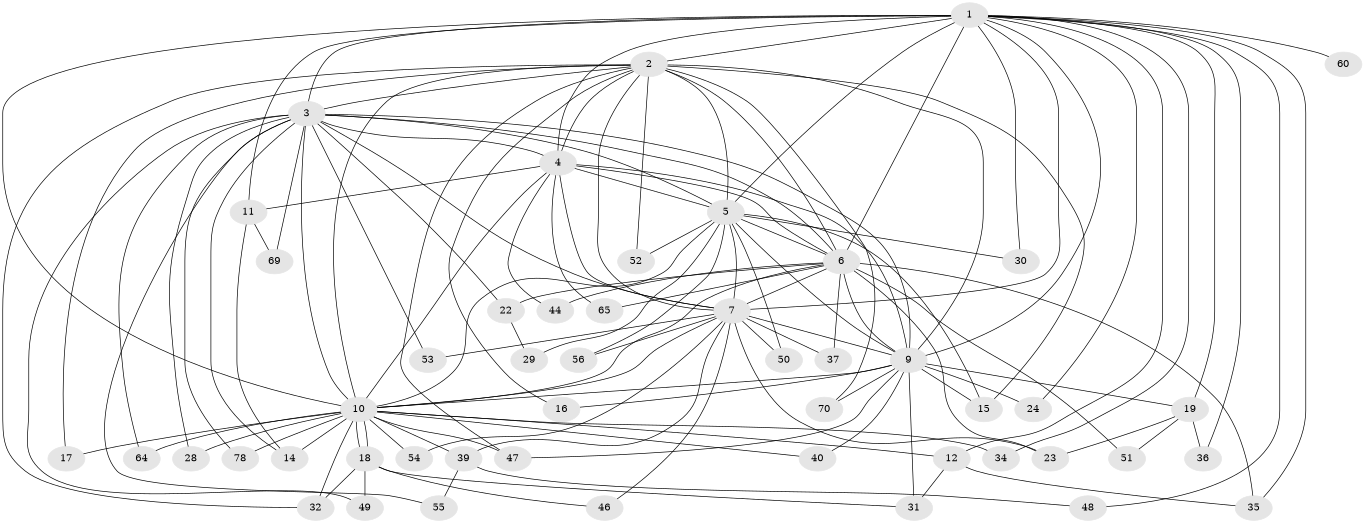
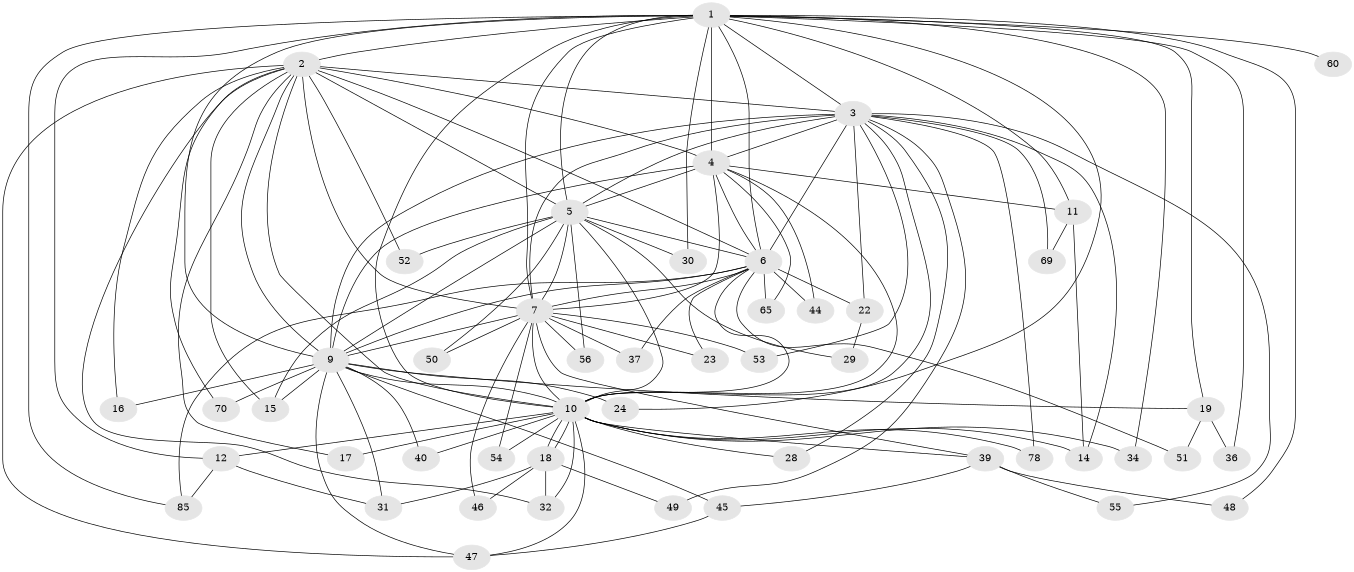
edge "19" -- "23": removed
node "64": removed
node "45": added
node "35": label "35" -> "85"
